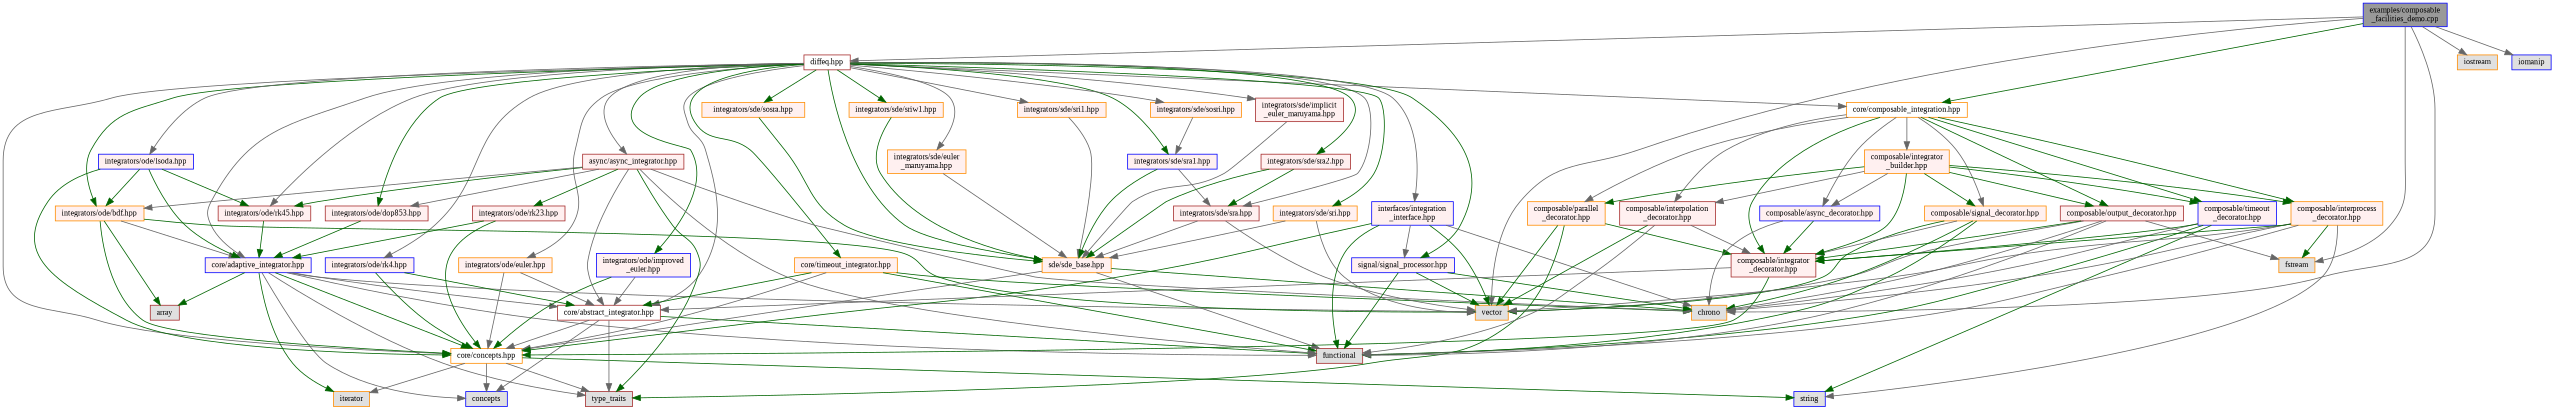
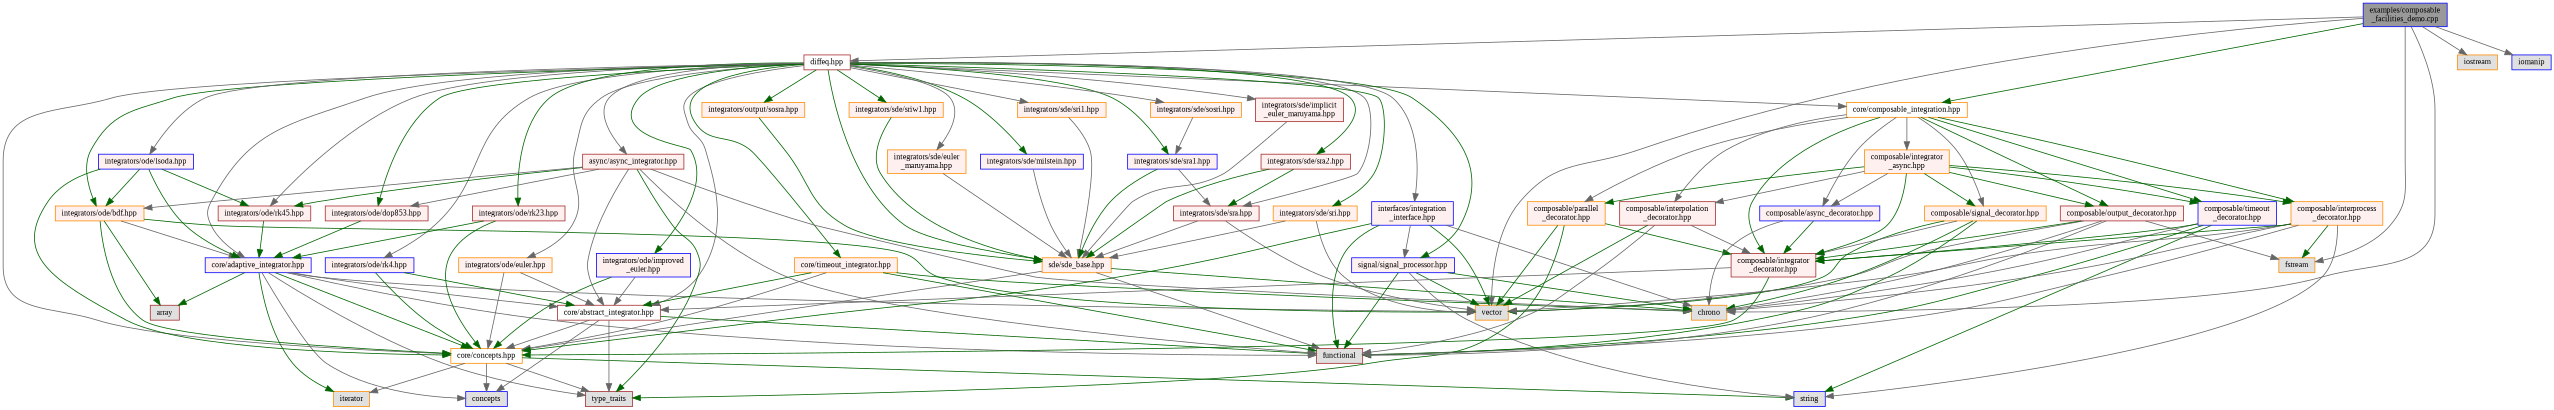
node "integrators/sde/sosra.hpp": label "integrators/sde/sosra.hpp" -> "integrators/output/sosra.hpp"
node "integrators/sde/milstein.hpp": added
node "composable/integrator _builder.hpp": label "composable/integrator _builder.hpp" -> "composable/integrator _async.hpp"
edge "async/async_integrator.hpp" -> "integrators/ode/rk23.hpp": now "diffeq.hpp" -> "integrators/ode/rk23.hpp"
edge "signal/signal_processor.hpp" -> "string": added
